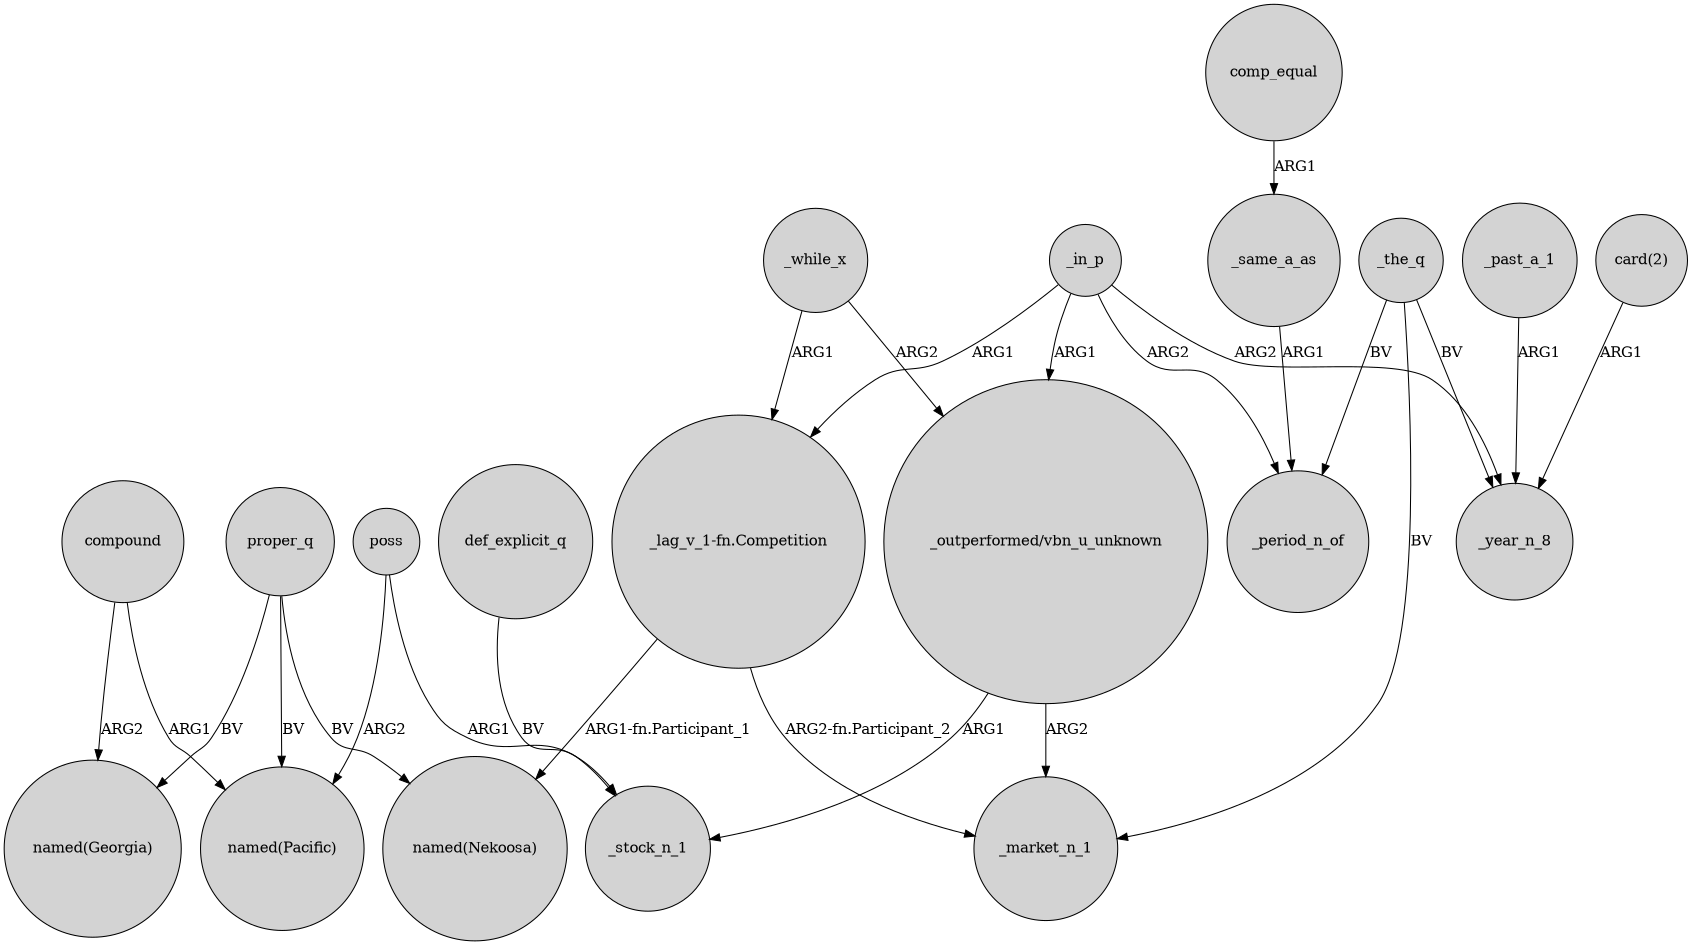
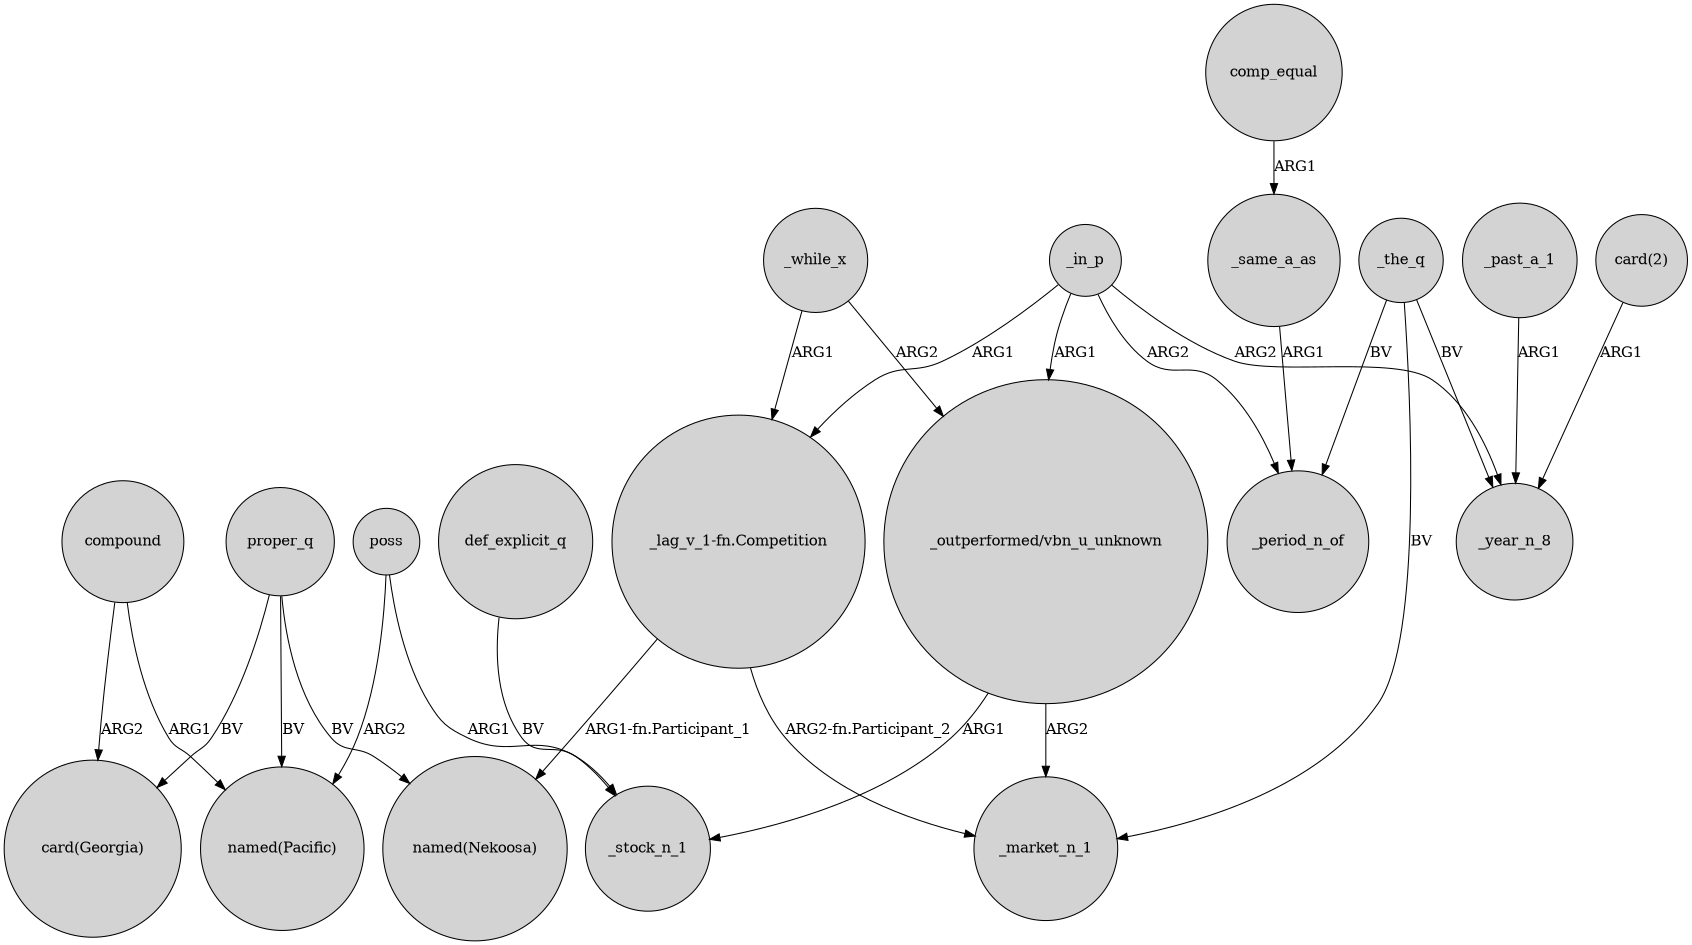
node "named(Georgia)": label "named(Georgia)" -> "card(Georgia)"
